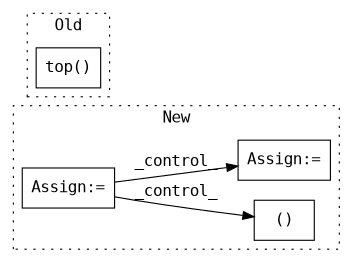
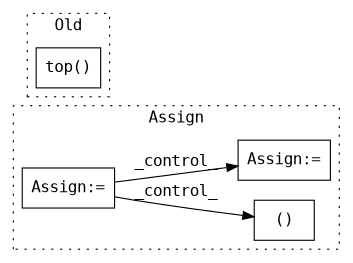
cluster "New": label "New" -> "Assign"
